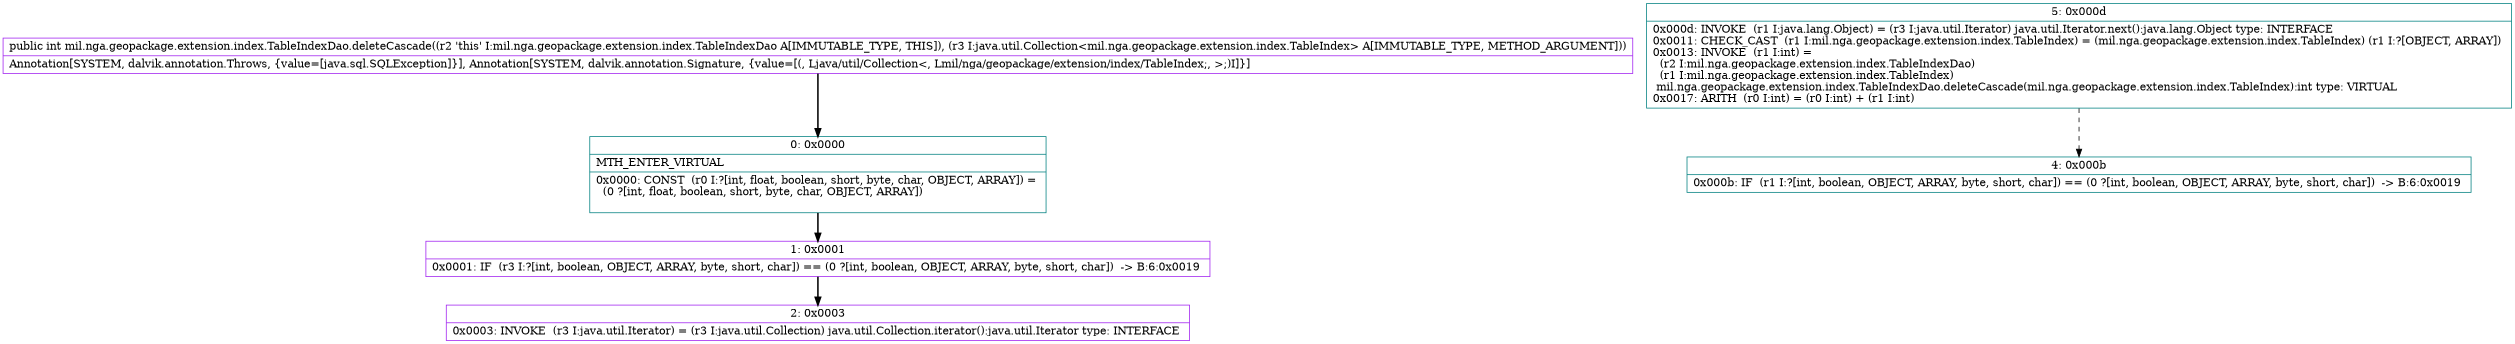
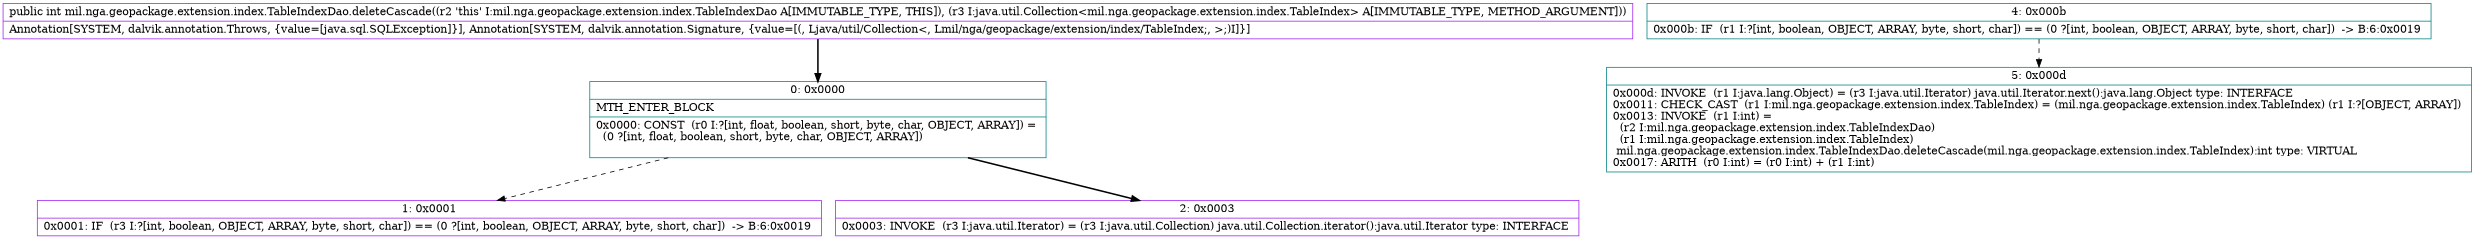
edge "5: 0x000d" -> "4: 0x000b": reversed
node "0: 0x0000": text "MTH_ENTER_VIRTUAL" -> "MTH_ENTER_BLOCK"
edge "0: 0x0000" -> "1: 0x0001": style bold -> dashed
edge "1: 0x0001" -> "2: 0x0003": now "0: 0x0000" -> "2: 0x0003"
